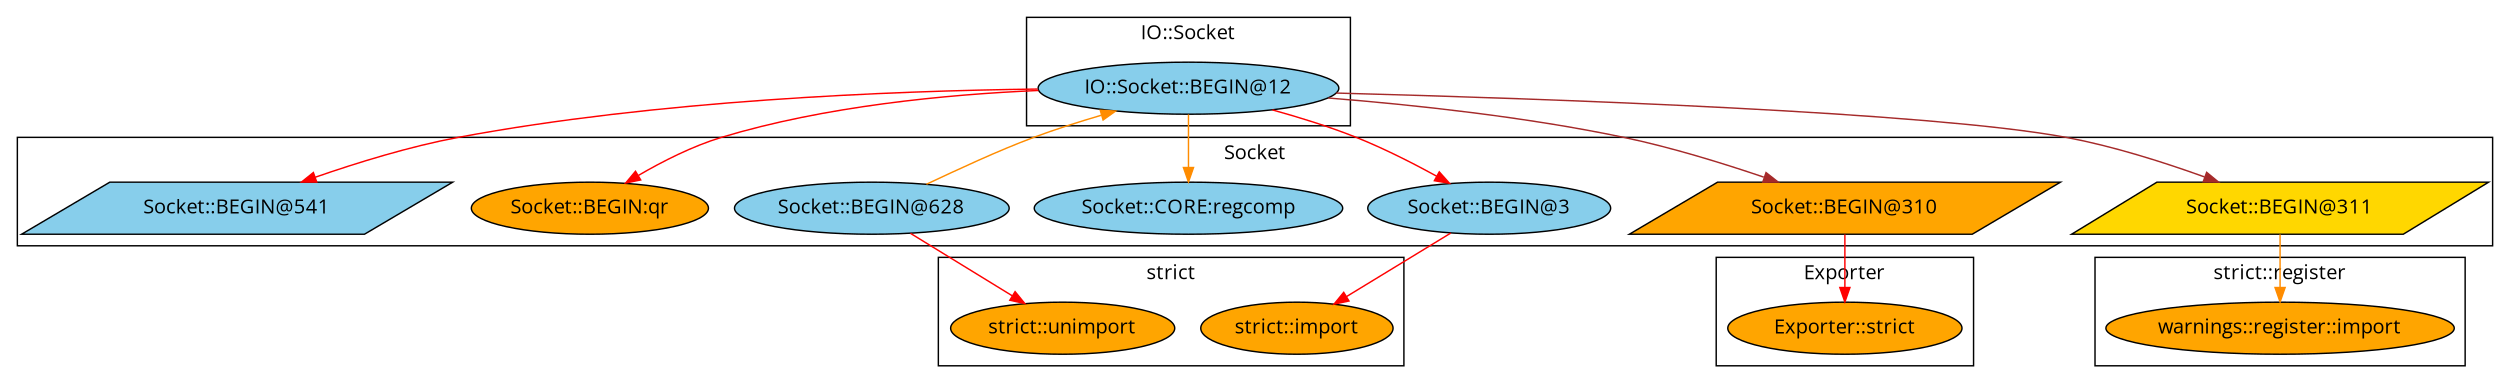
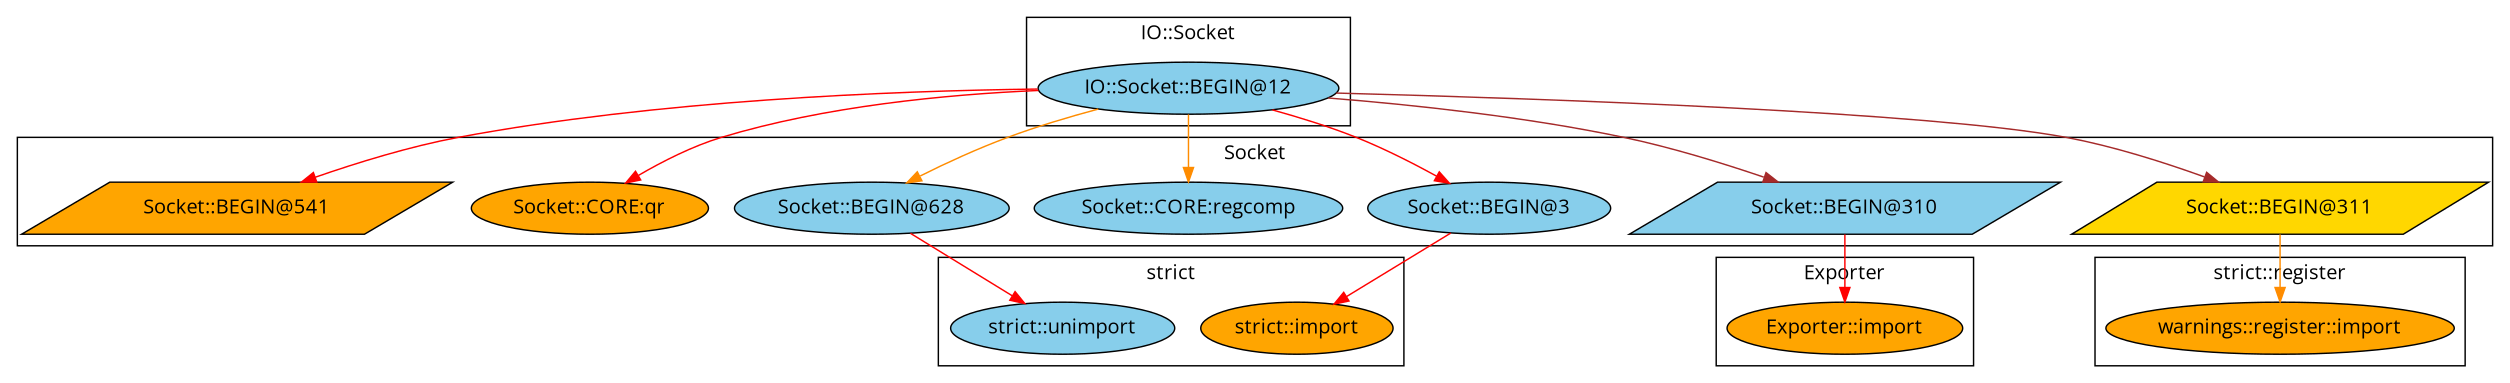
edge "Socket::BEGIN@628" -> "IO::Socket::BEGIN@12": reversed
node "Socket::BEGIN@541": fillcolor skyblue -> orange
node "Socket::BEGIN:qr": label "Socket::BEGIN:qr" -> "Socket::CORE:qr"
node "Socket::BEGIN@310": fillcolor orange -> skyblue
node "strict::unimport": fillcolor orange -> skyblue
node "Exporter::strict": label "Exporter::strict" -> "Exporter::import"
